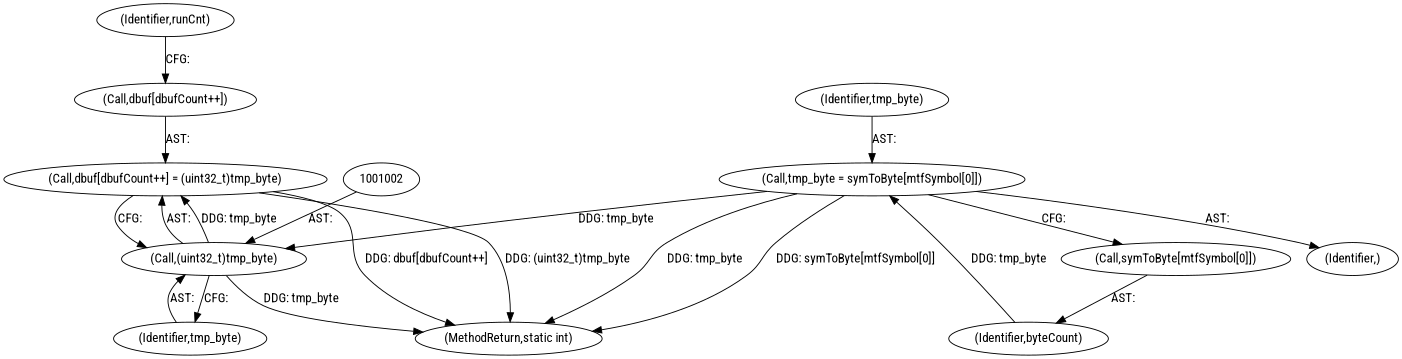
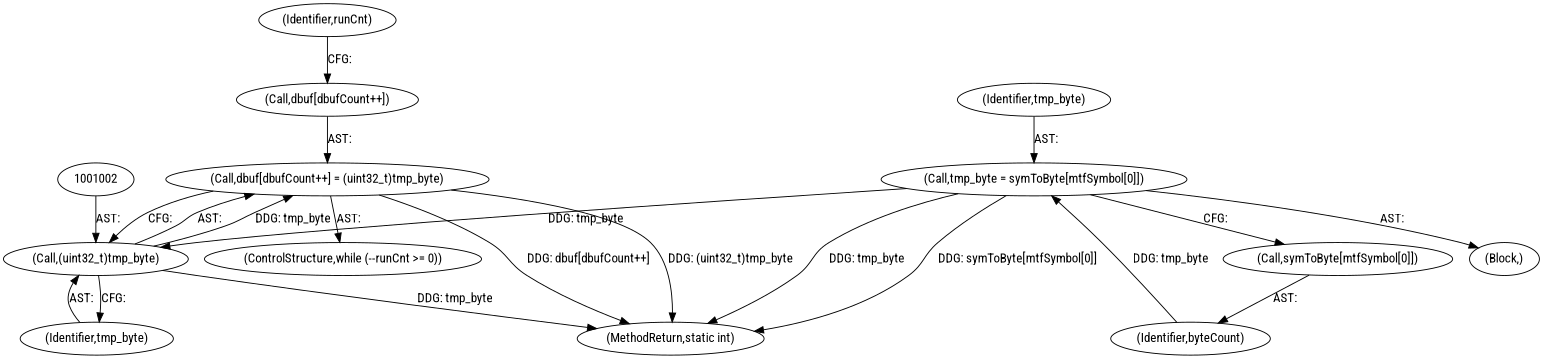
node "(ControlStructure,while (--runCnt >= 0))": added
node "(Identifier,)": label "(Identifier,)" -> "(Block,)"
